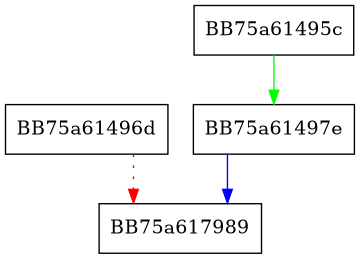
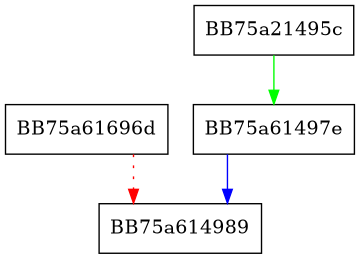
node "BB75a61495c": label "BB75a61495c" -> "BB75a21495c"
node "BB75a61496d": label "BB75a61496d" -> "BB75a61696d"
node "BB75a617989": label "BB75a617989" -> "BB75a614989"
